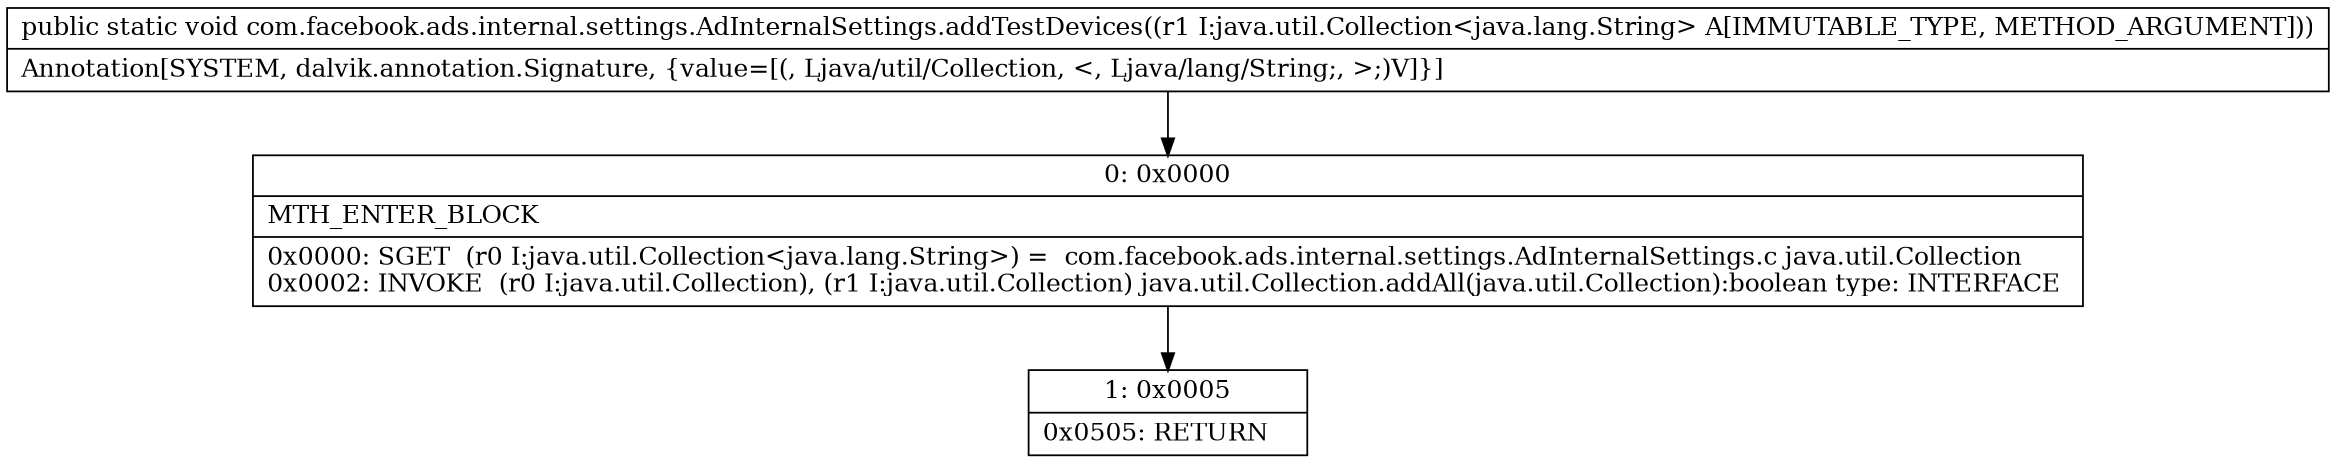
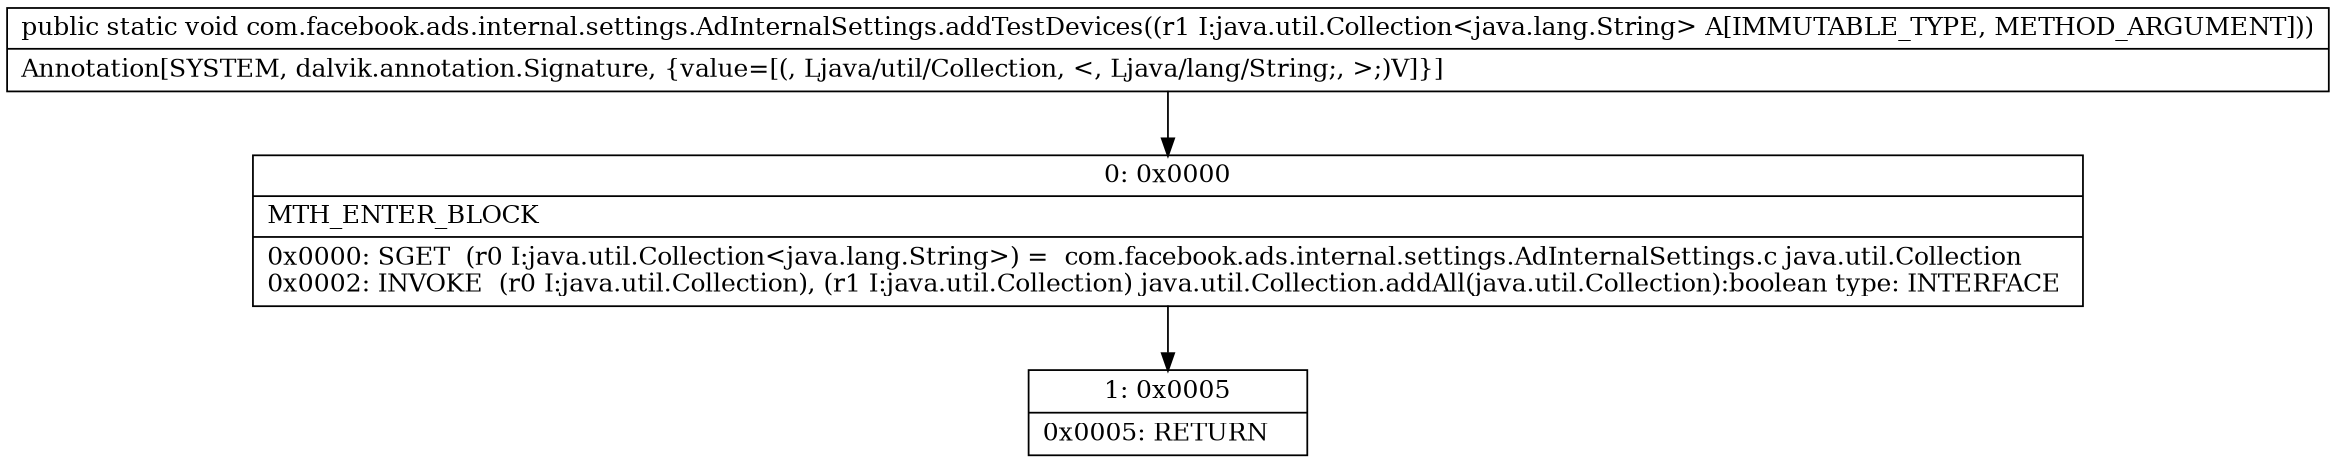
node "1: 0x0005": text "0x0505: RETURN" -> "0x0005: RETURN"
